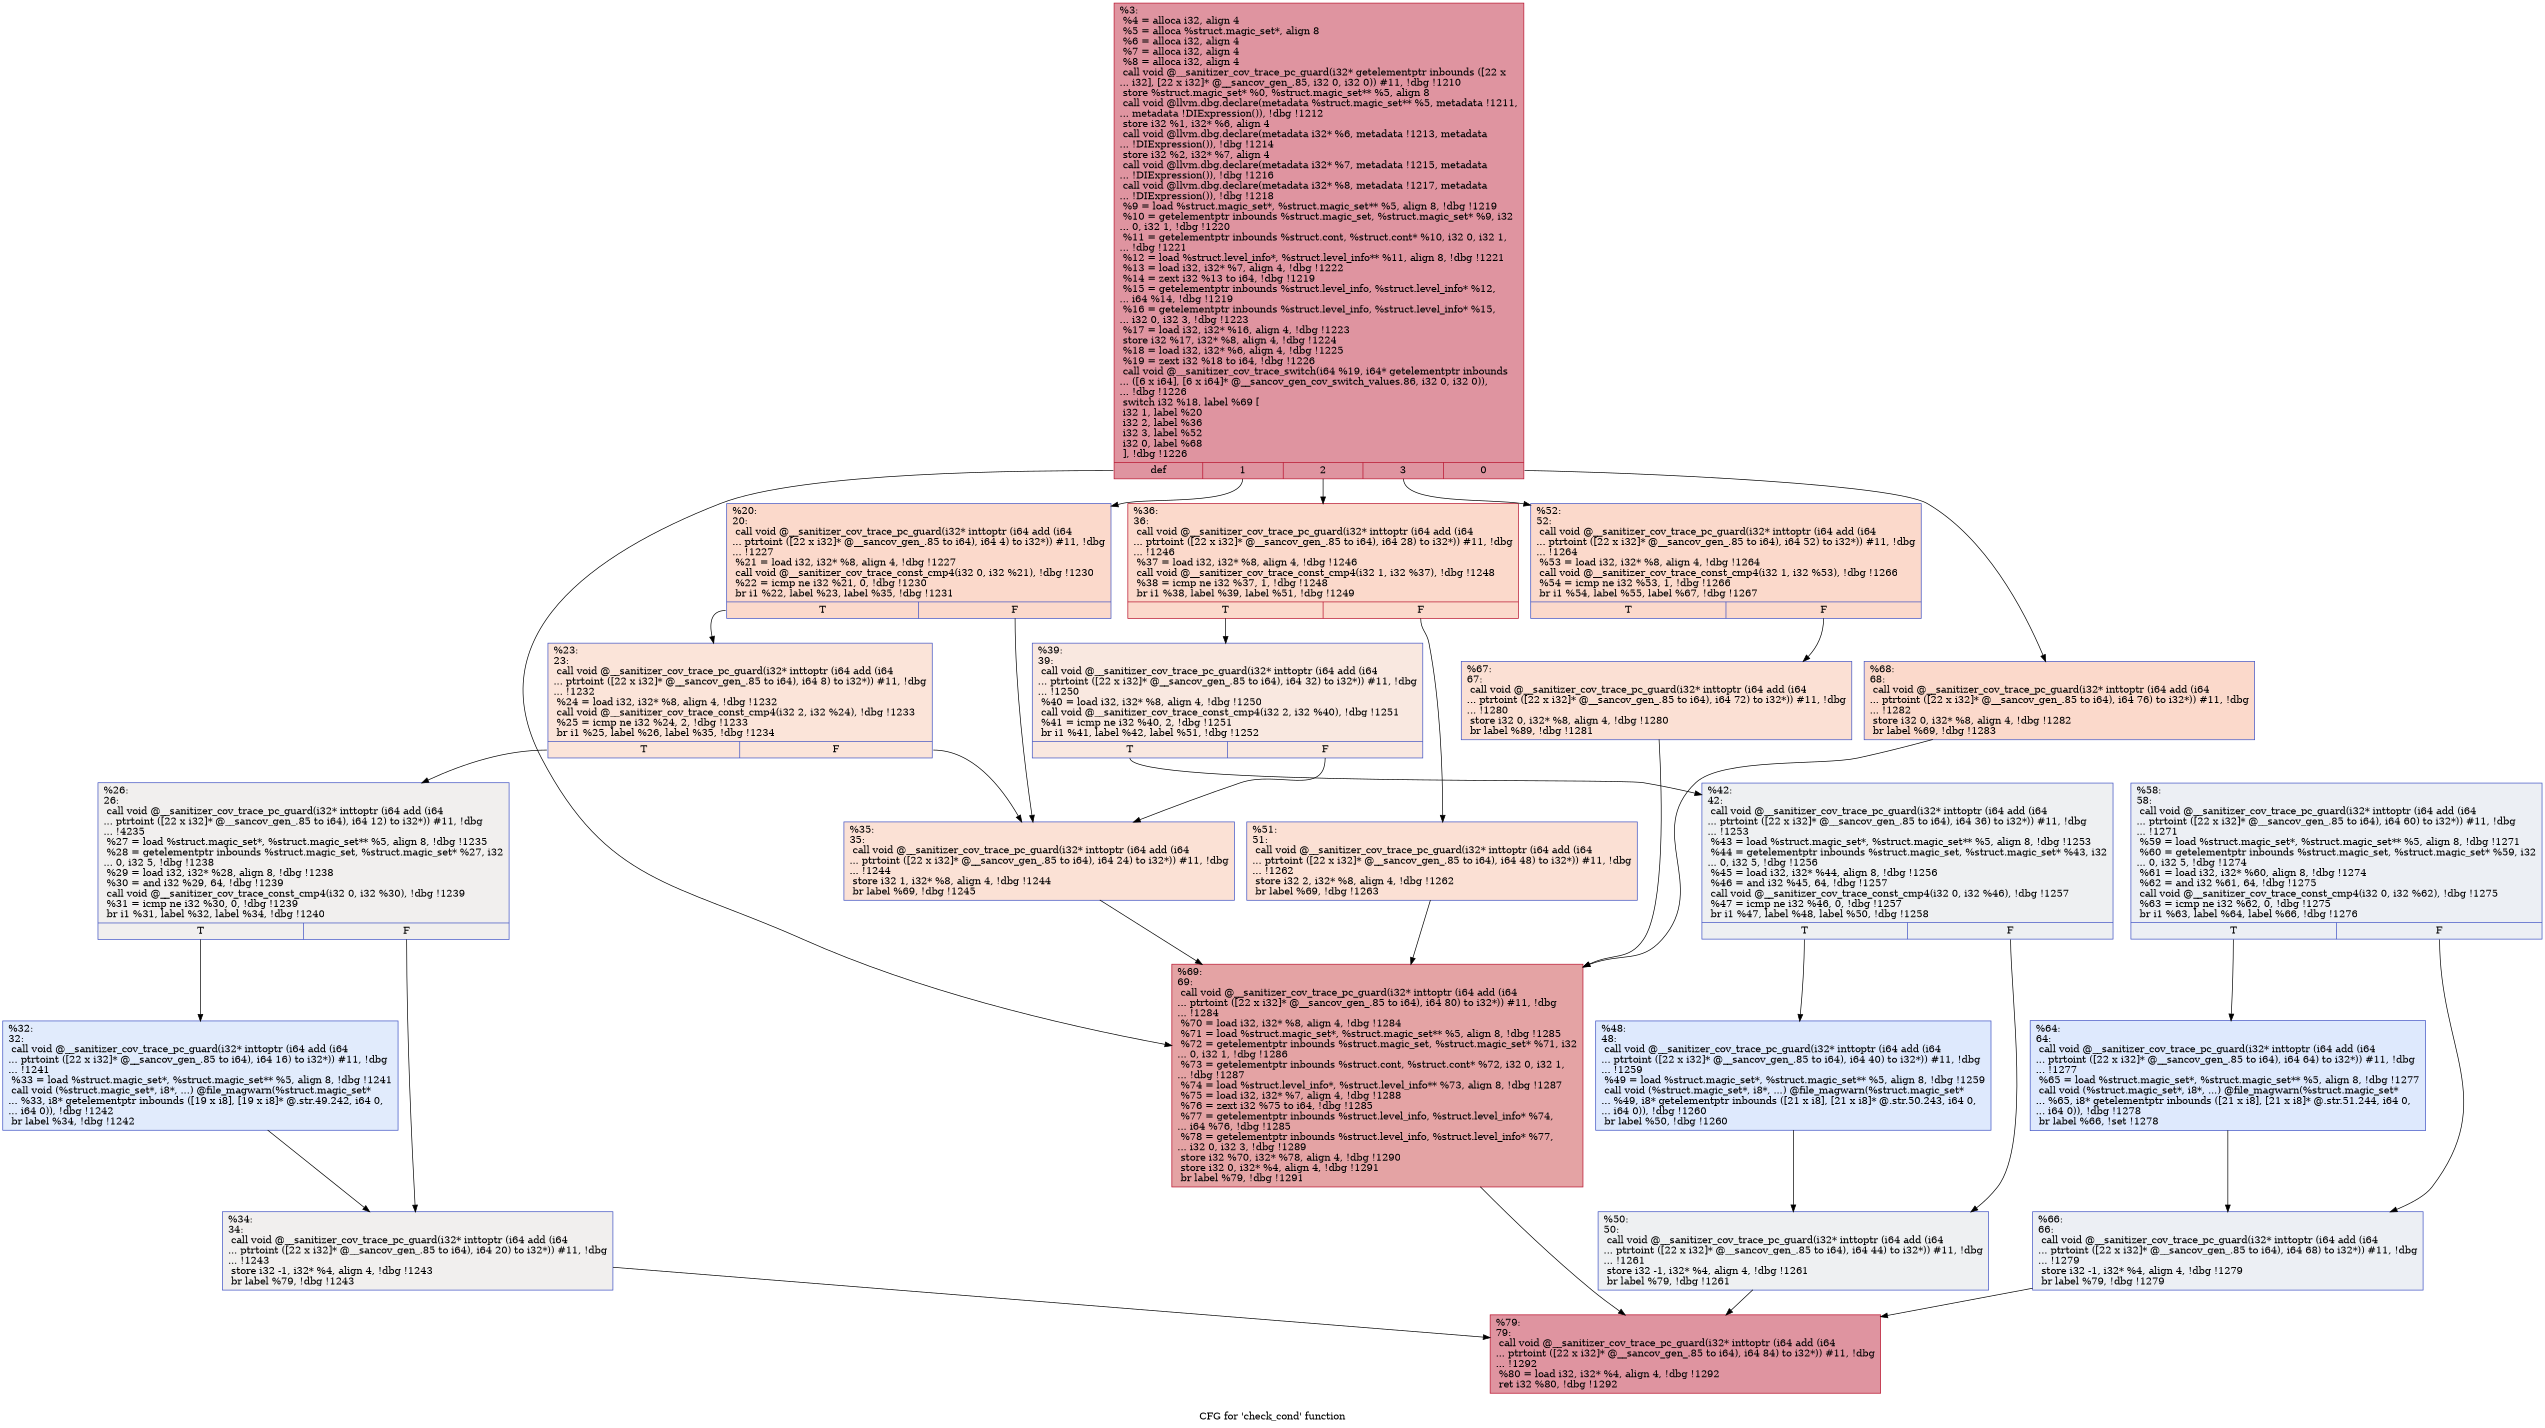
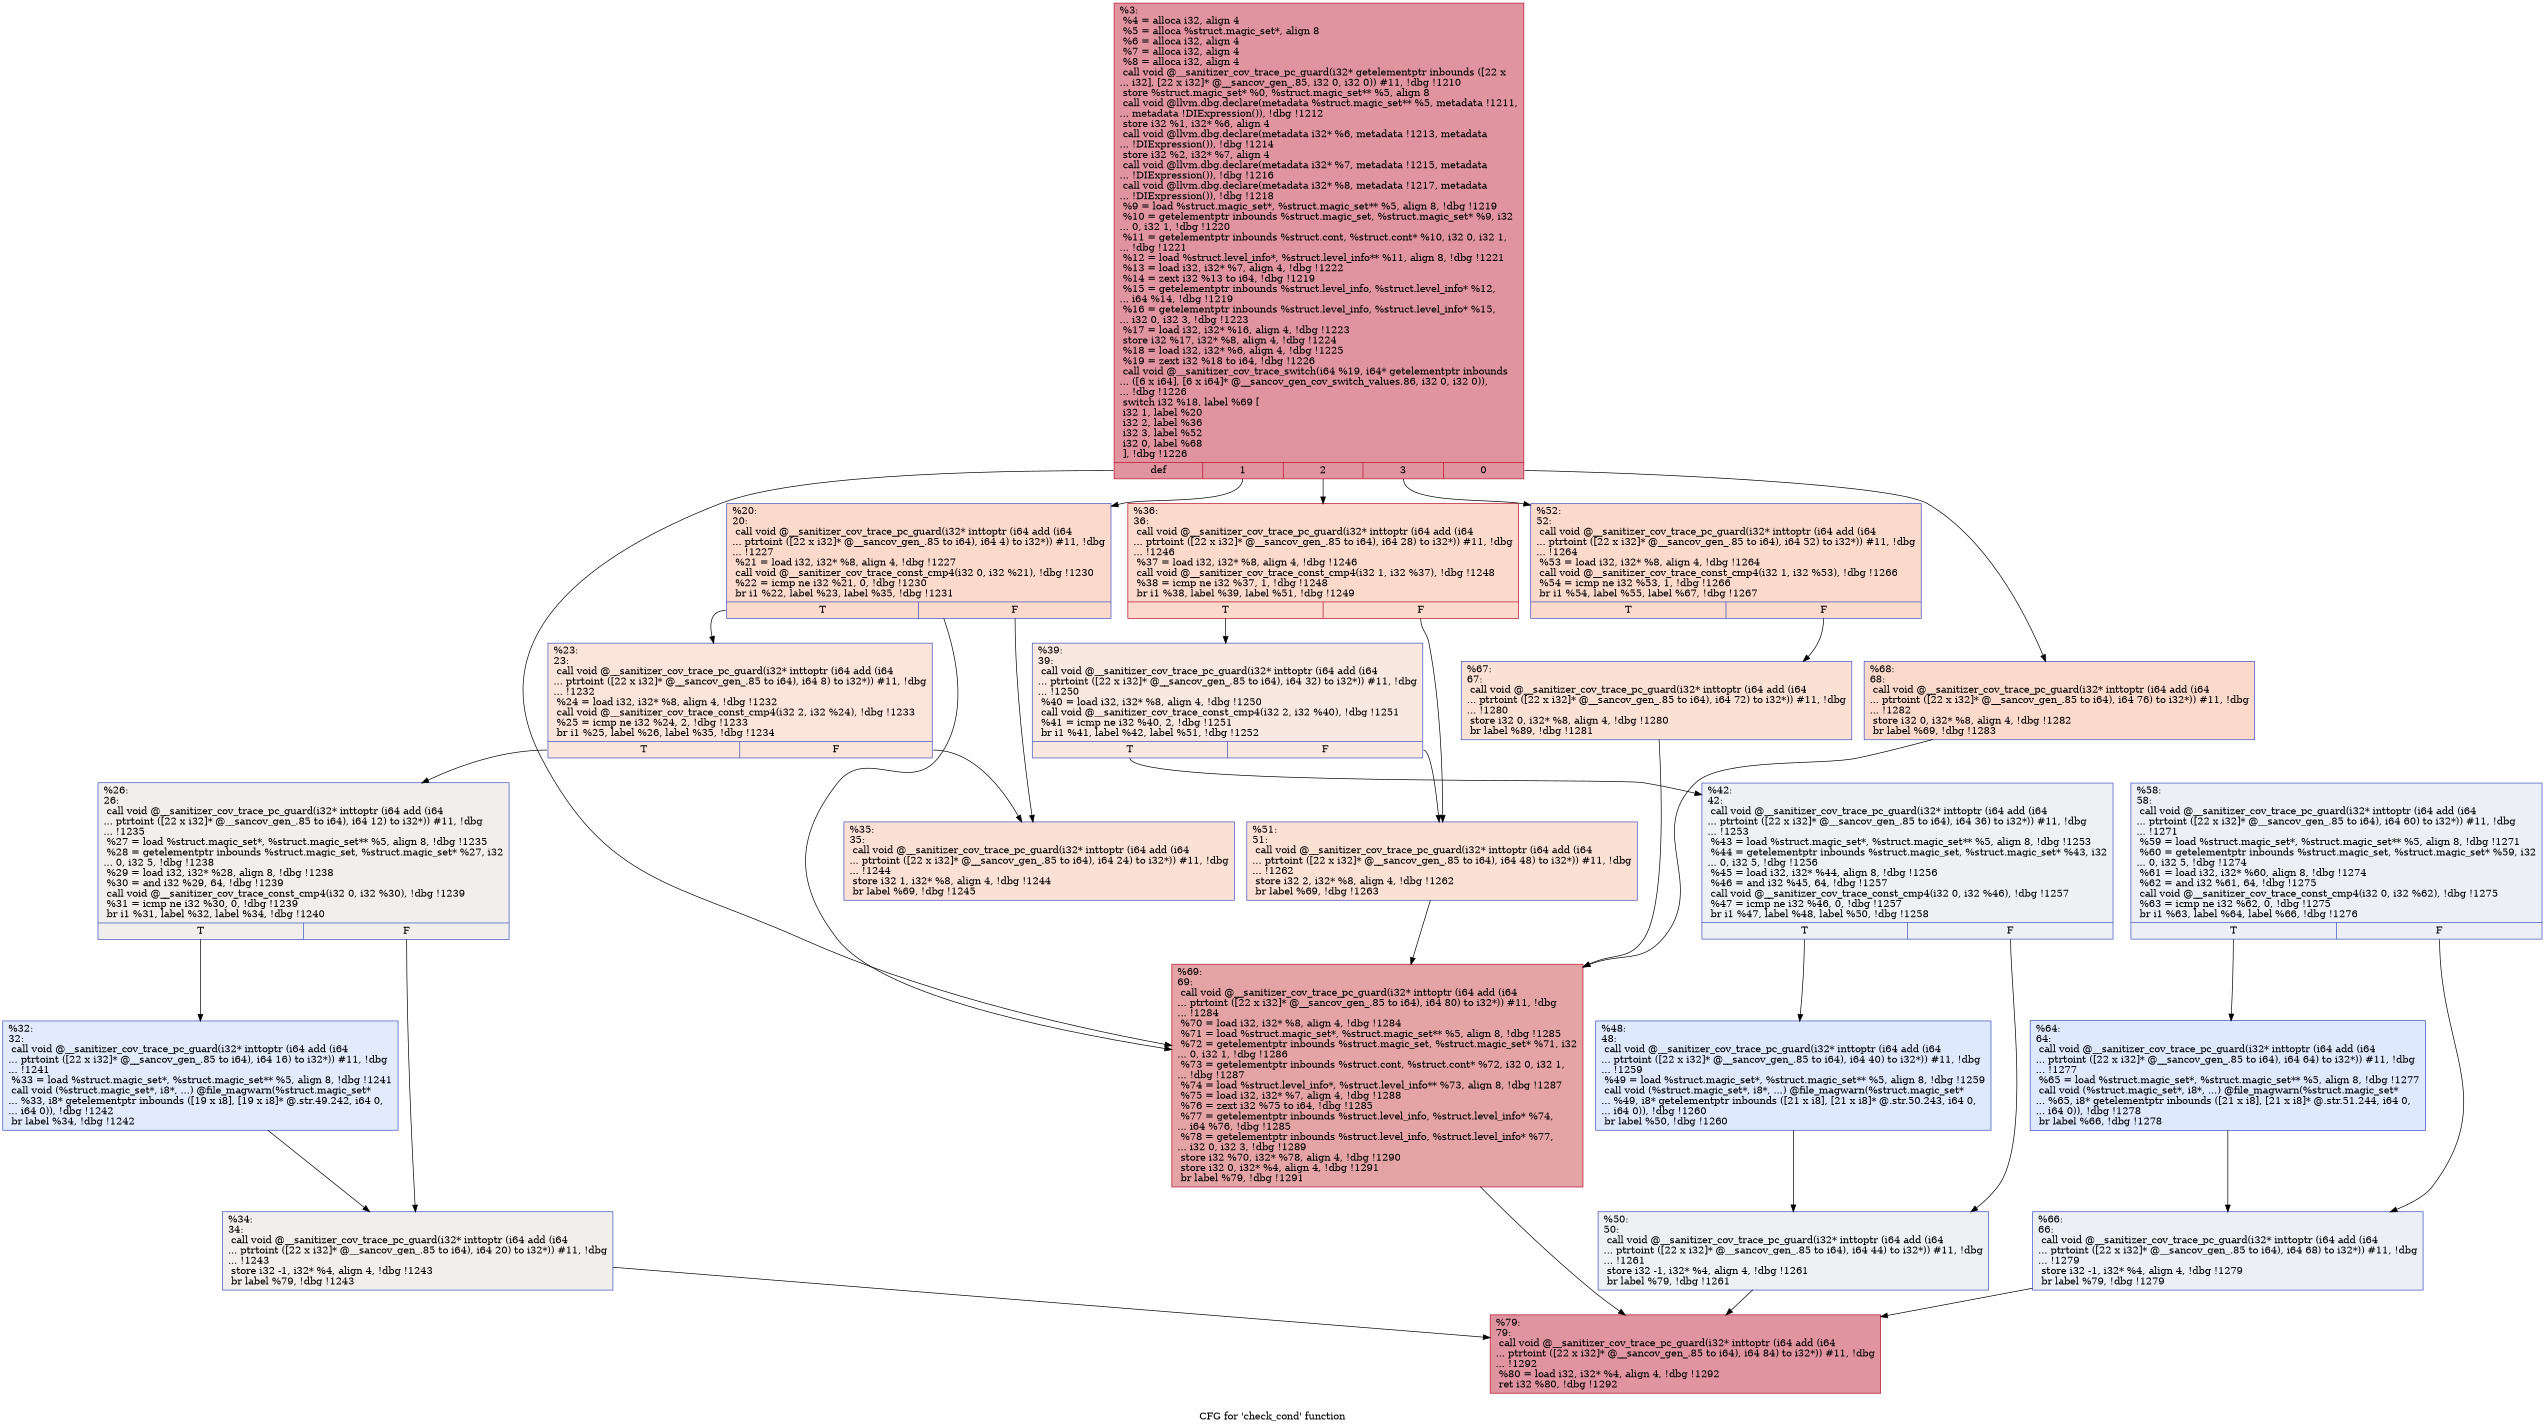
edge "%39:" -> "%35:": now "%39:" -> "%51:"
node "%26:": text "... !4235" -> "... !1235"
edge "%35:" -> "%69:": now "%20:" -> "%69:"
node "%64:": text "br label %66, !set !1278" -> "br label %66, !dbg !1278"
